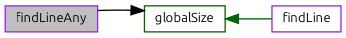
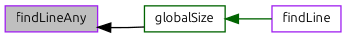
edge "findLineAny" -> "globalSize": reversed
